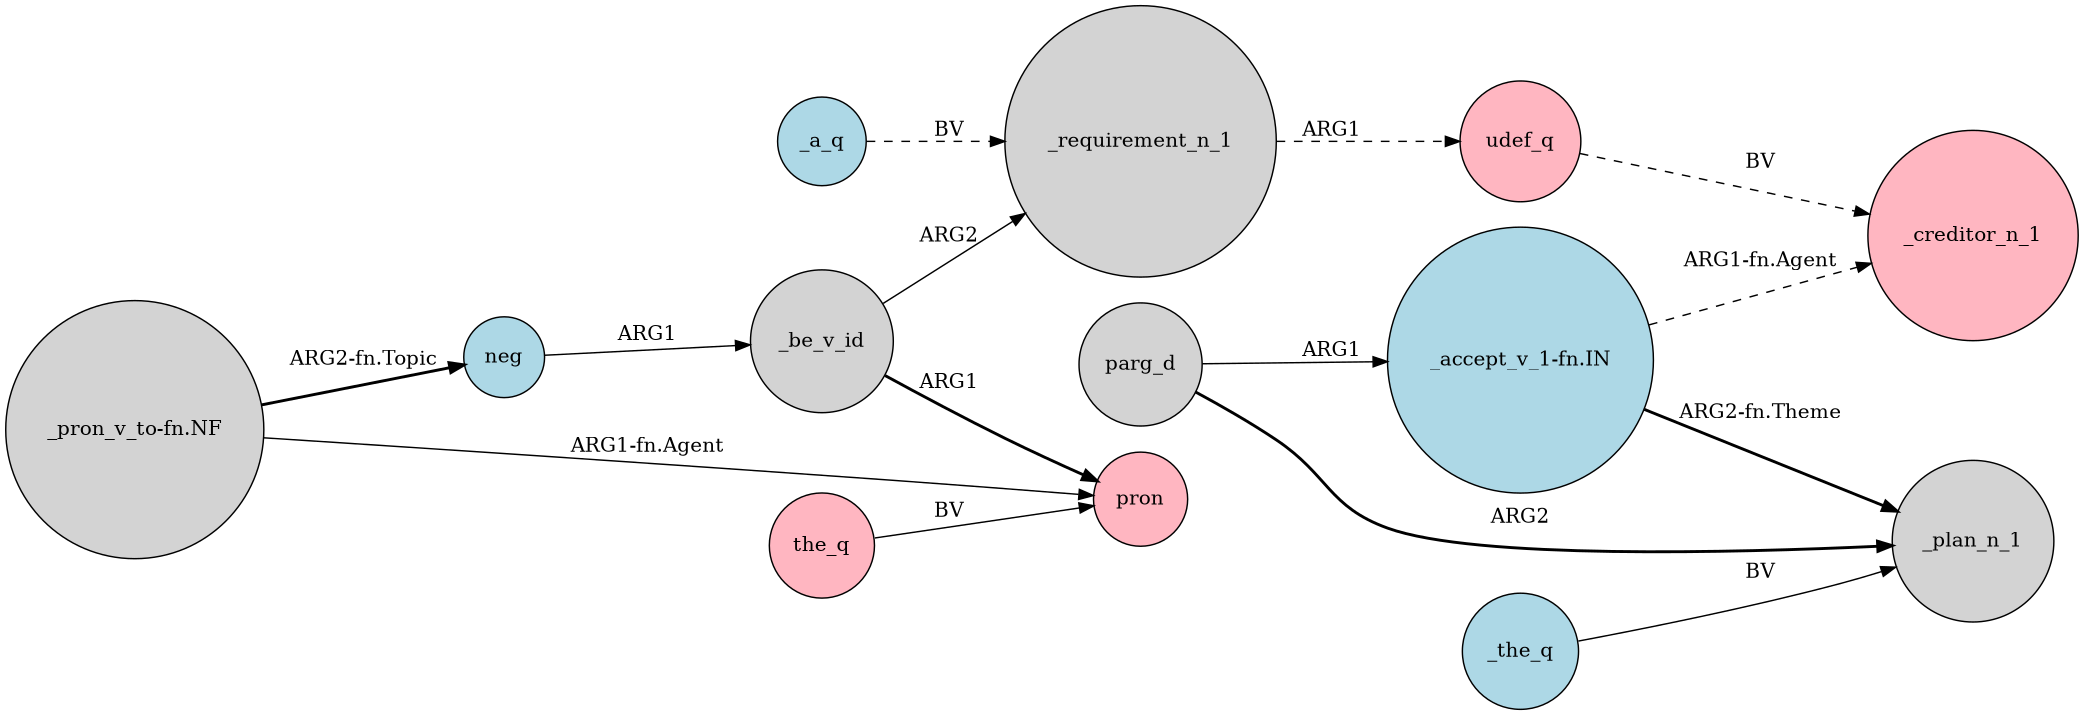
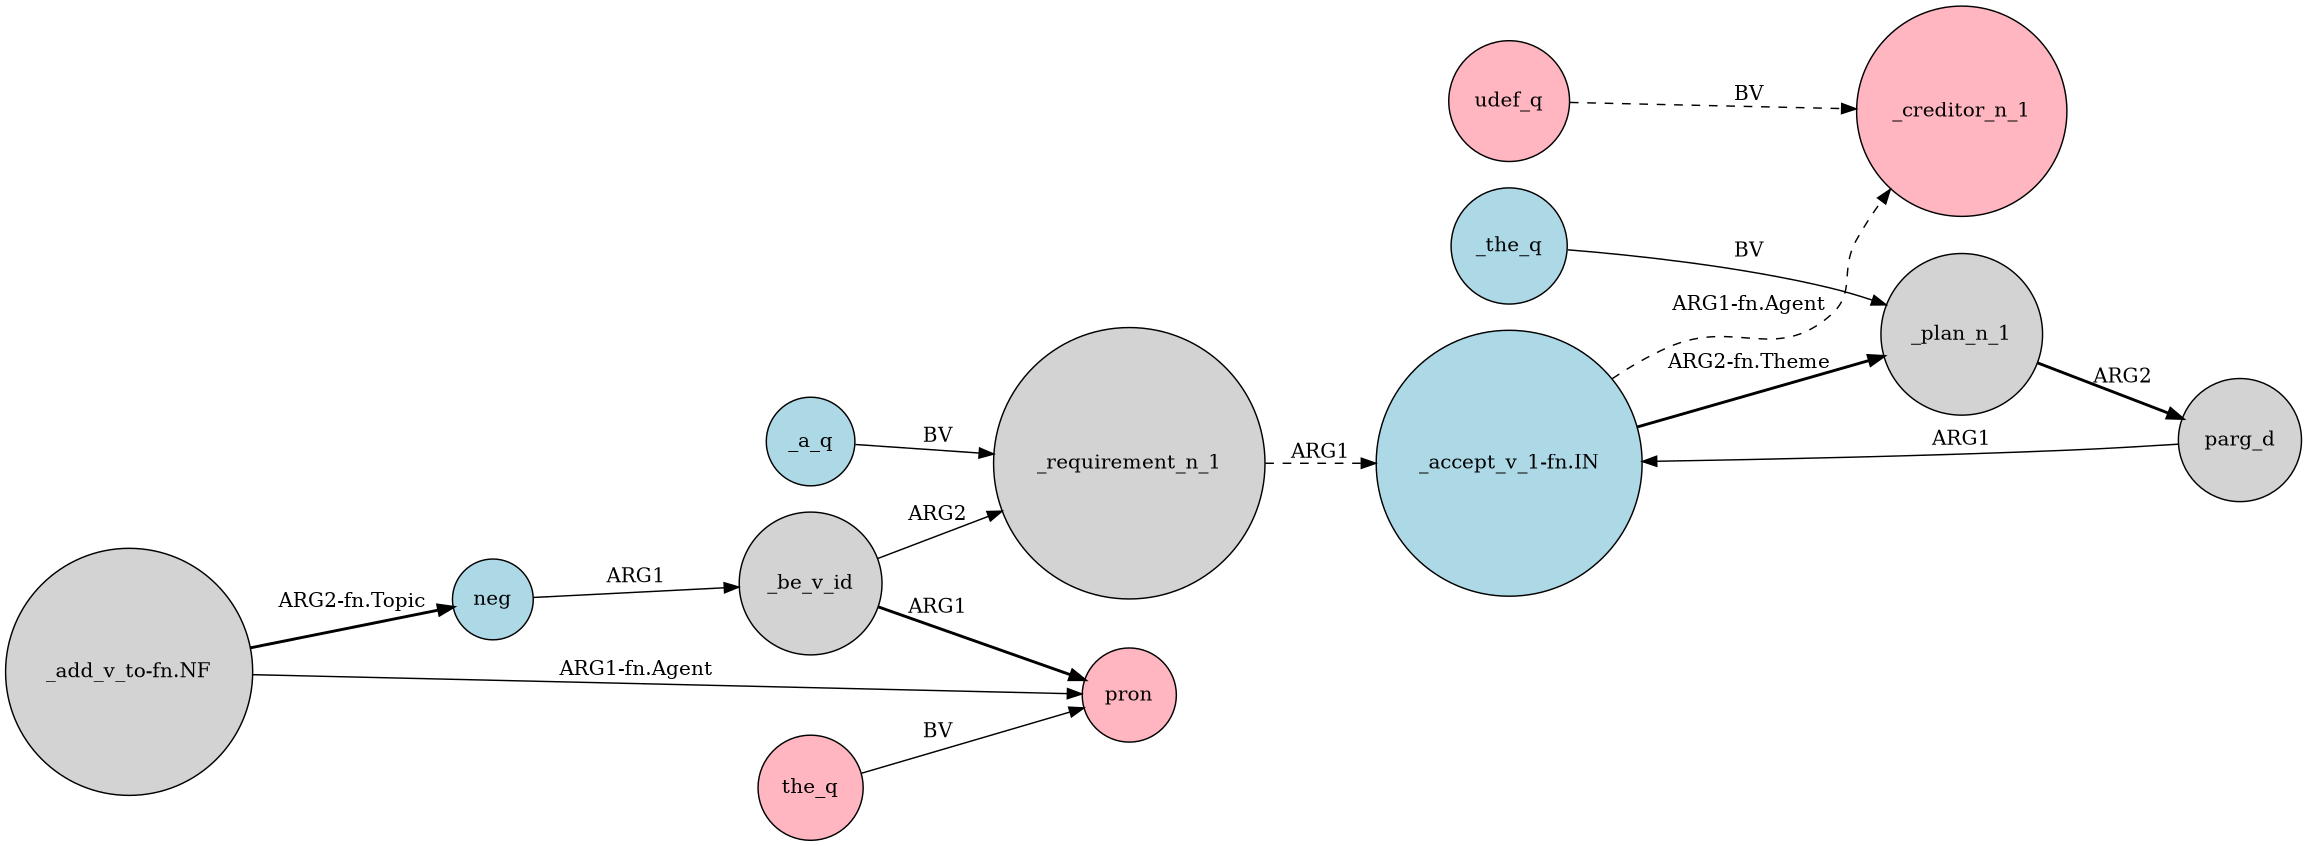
edge "_a_q" -> "_requirement_n_1": style dashed -> solid
edge "_requirement_n_1" -> "udef_q": now "_requirement_n_1" -> "_accept_v_1-fn.IN"
node "_pron_v_to-fn.NF": label "_pron_v_to-fn.NF" -> "_add_v_to-fn.NF"
edge "parg_d" -> "_plan_n_1": reversed
